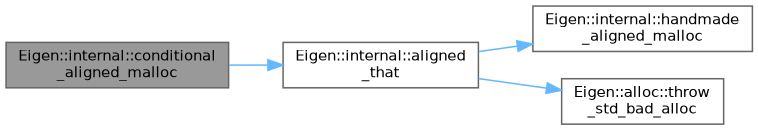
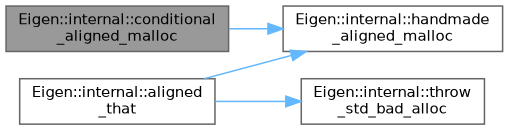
edge "Eigen::internal::conditional _aligned_malloc" -> "Eigen::internal::aligned _that": now "Eigen::internal::conditional _aligned_malloc" -> "Eigen::internal::handmade _aligned_malloc"
node "Eigen::alloc::throw _std_bad_alloc": label "Eigen::alloc::throw _std_bad_alloc" -> "Eigen::internal::throw _std_bad_alloc"
